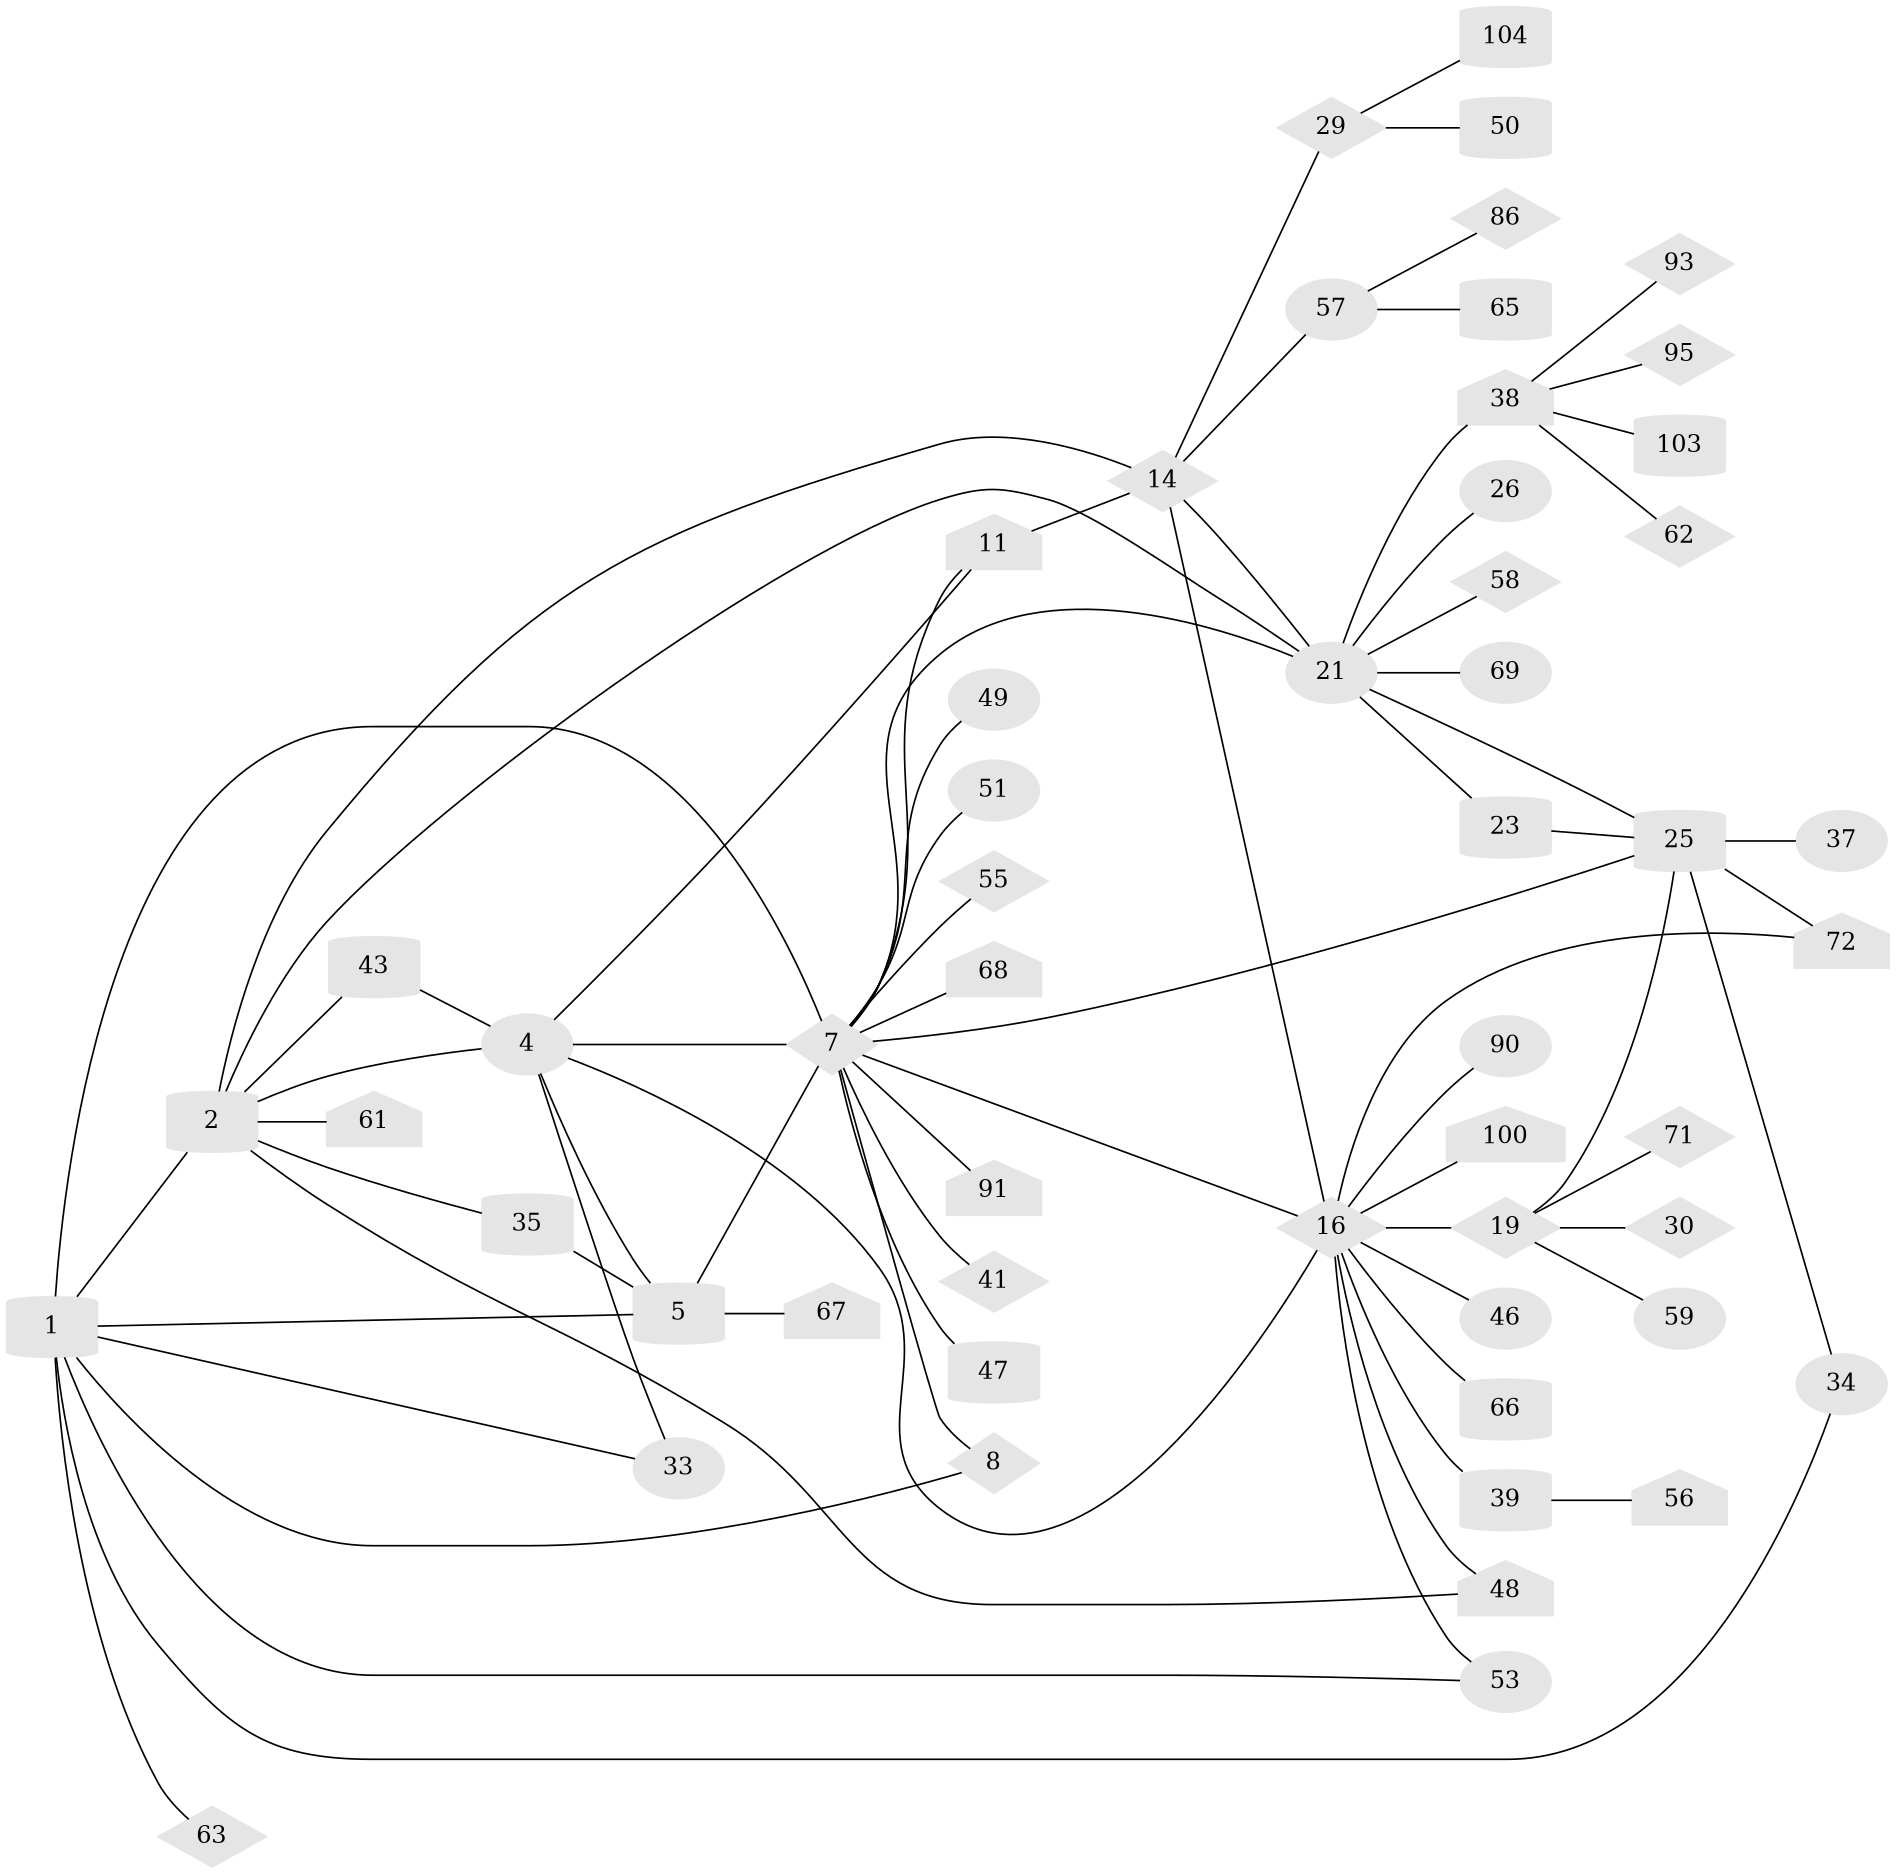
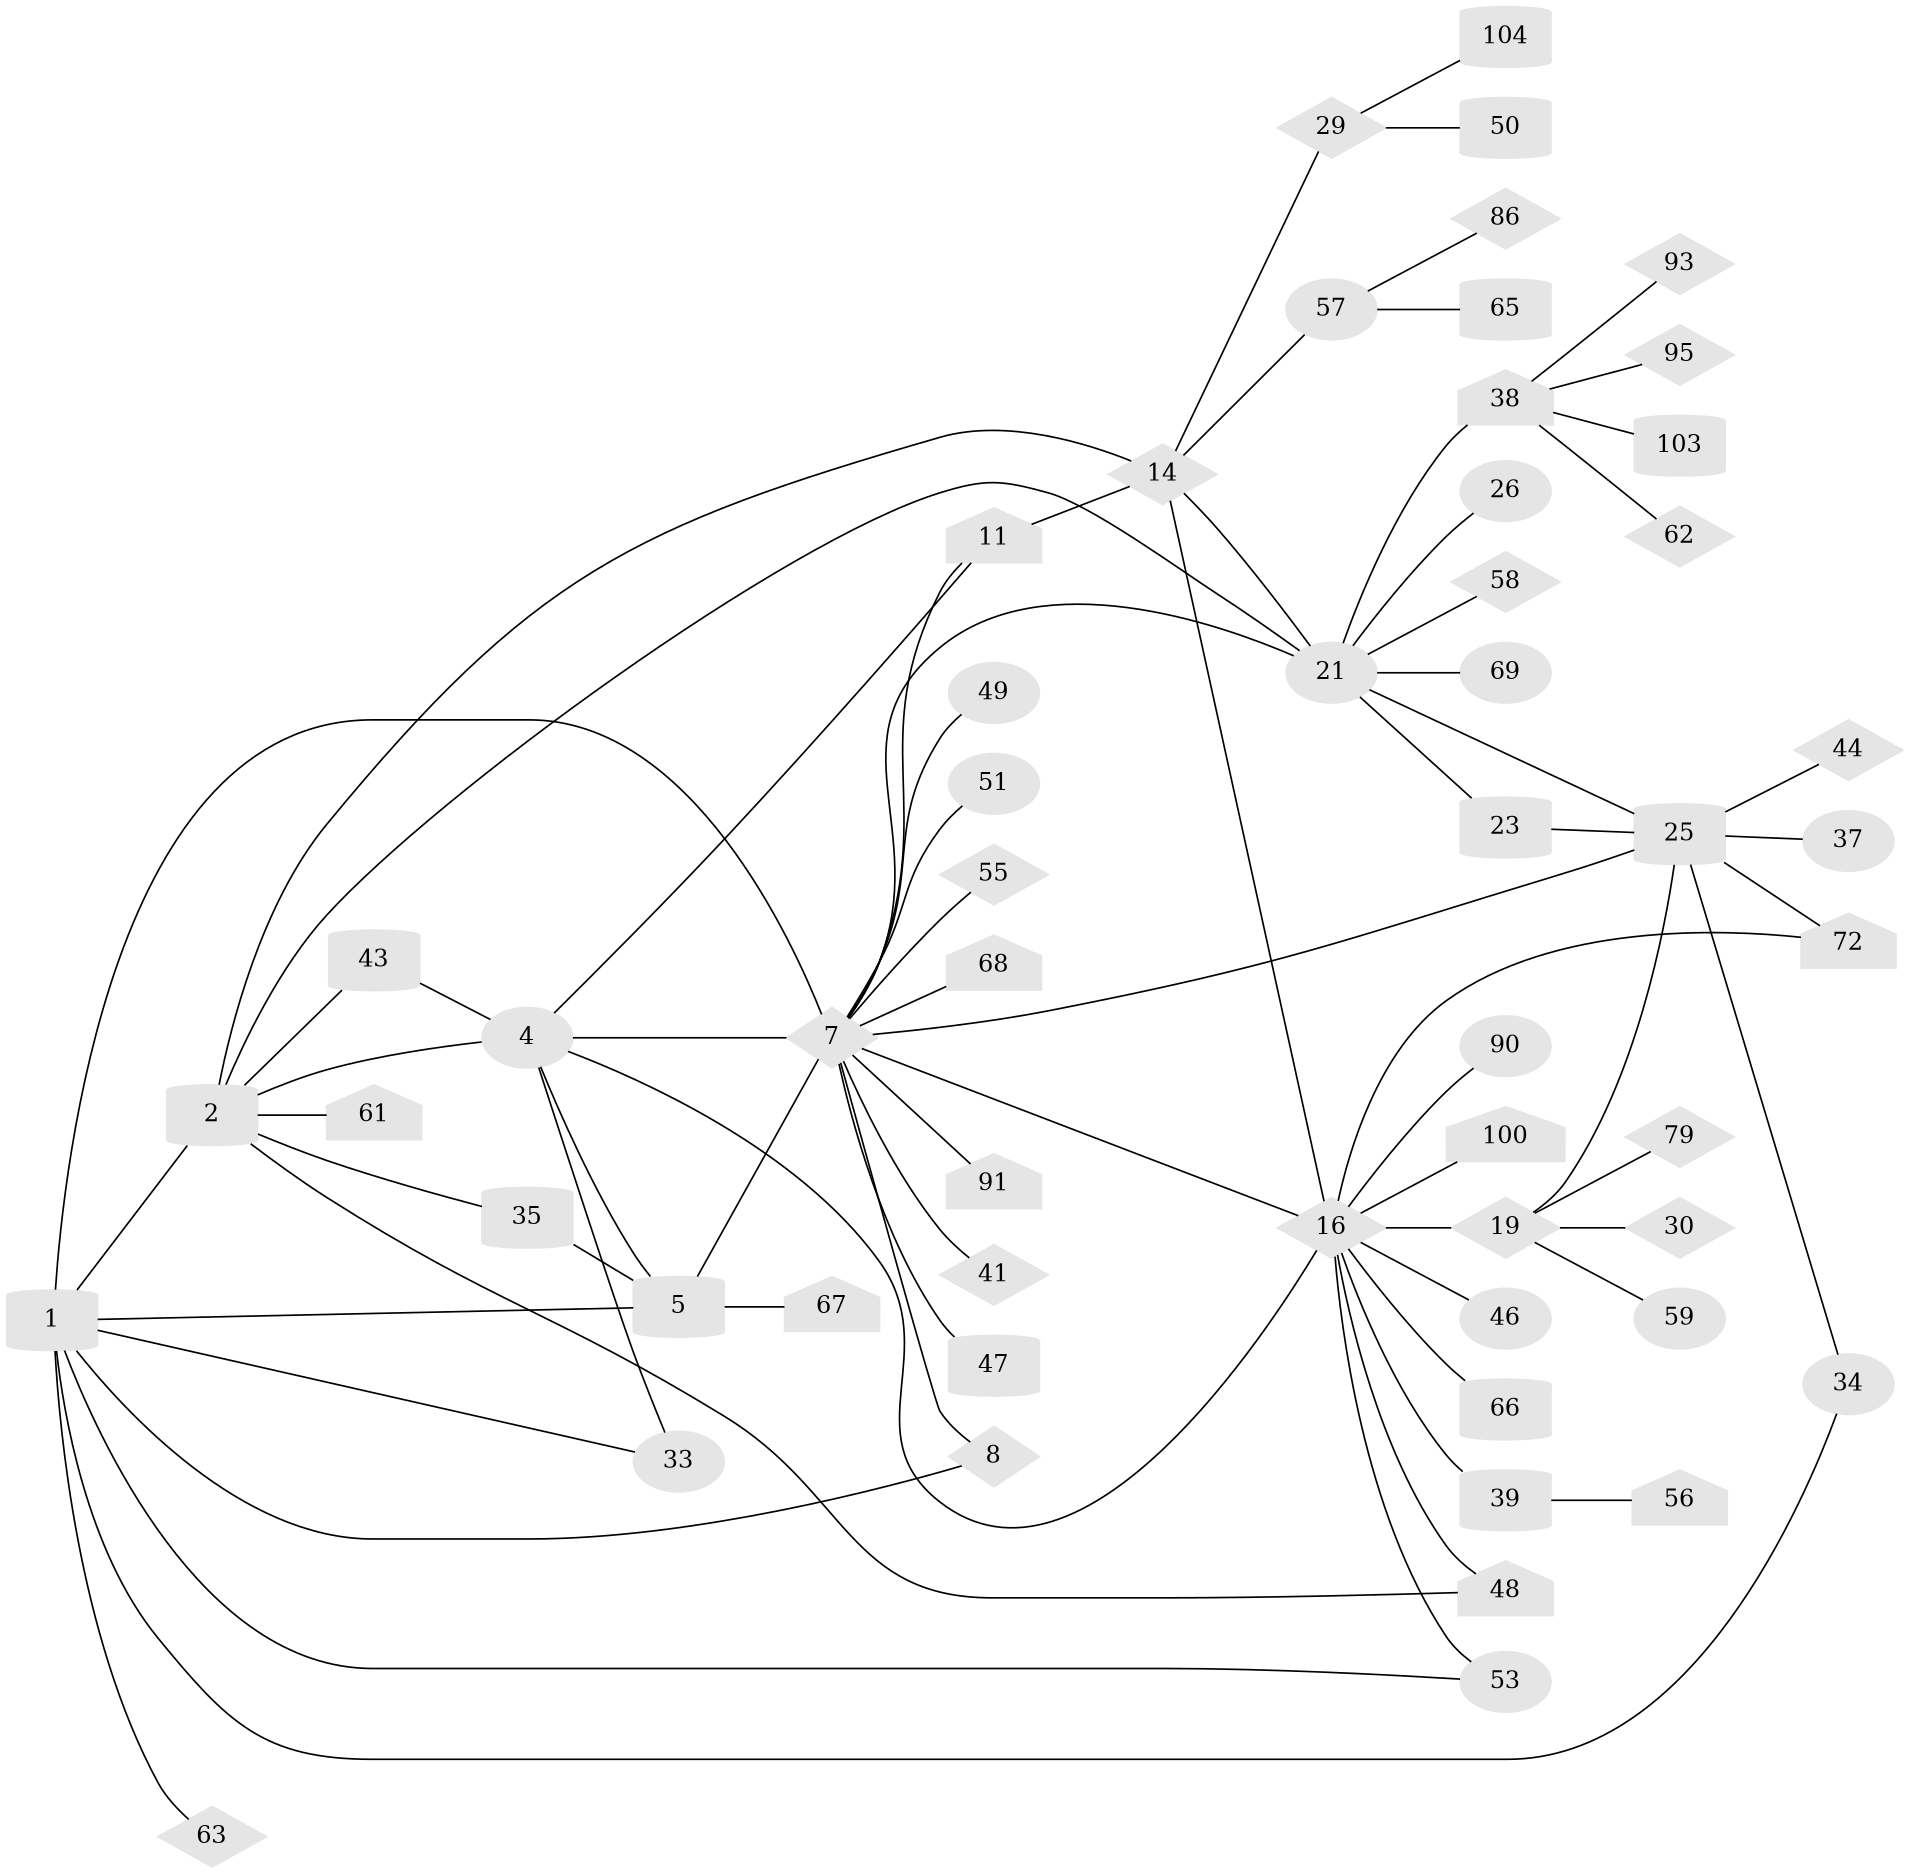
node "44": added
node "71": label "71" -> "79"
